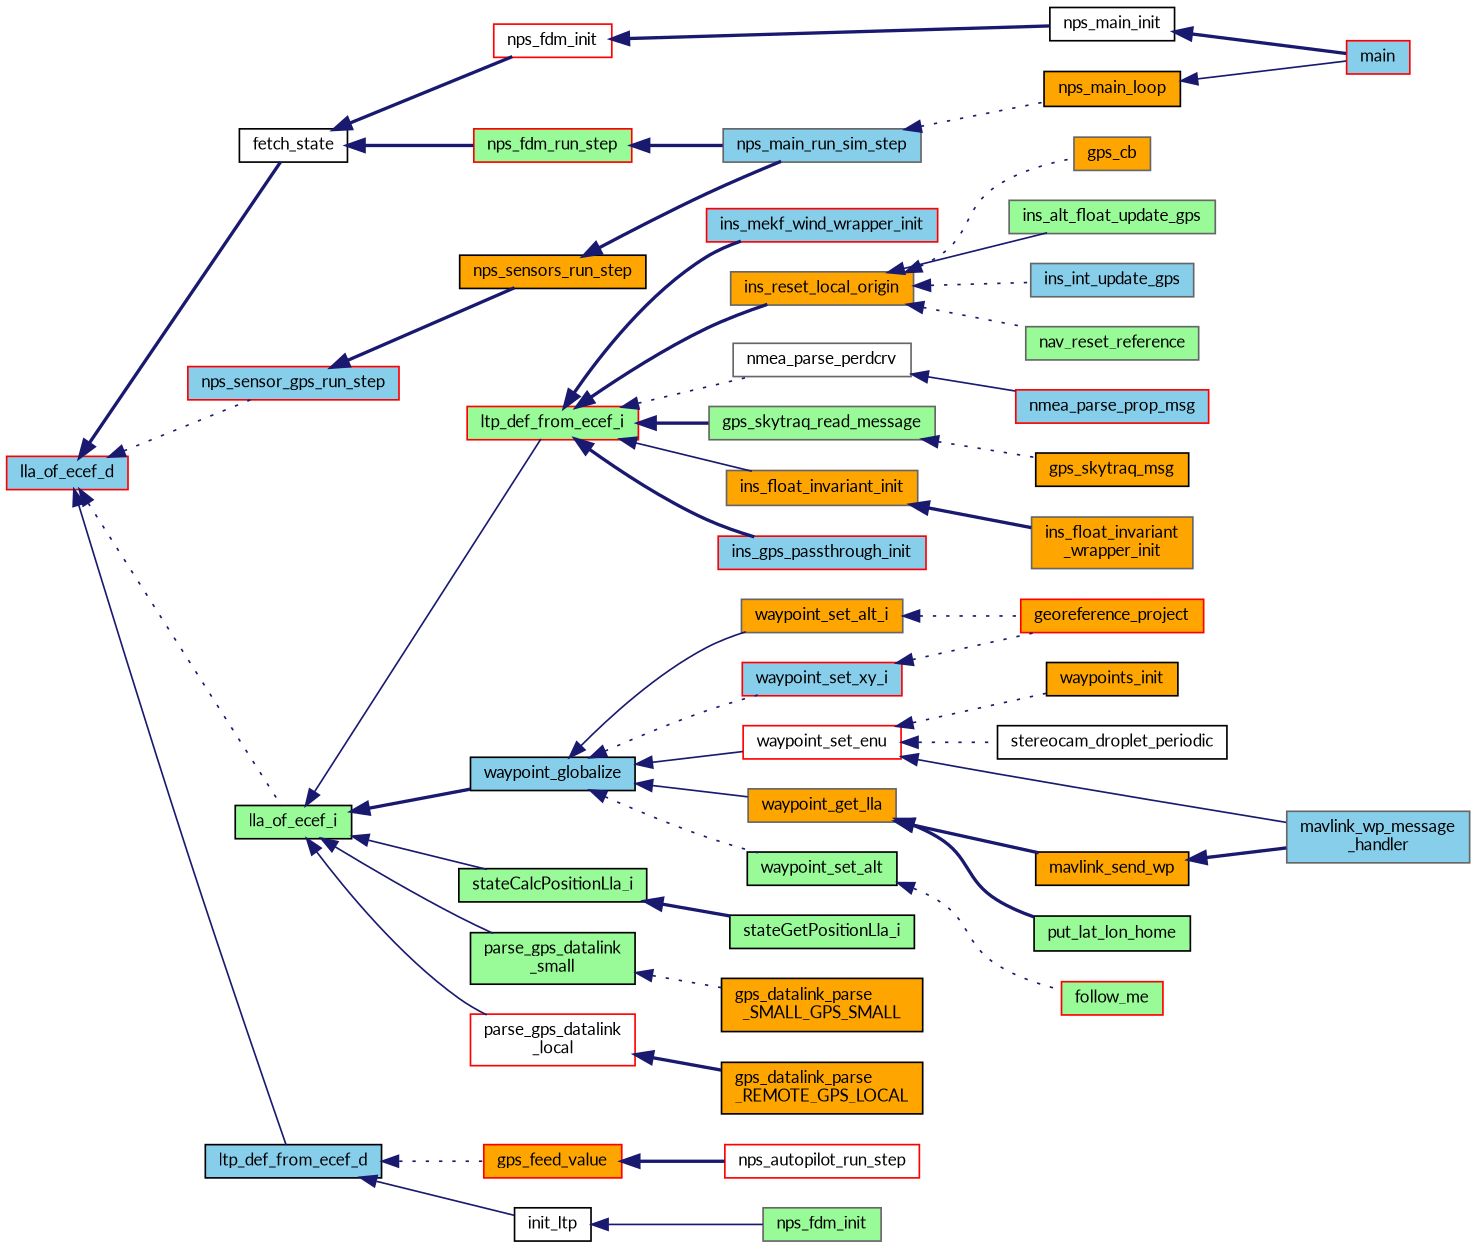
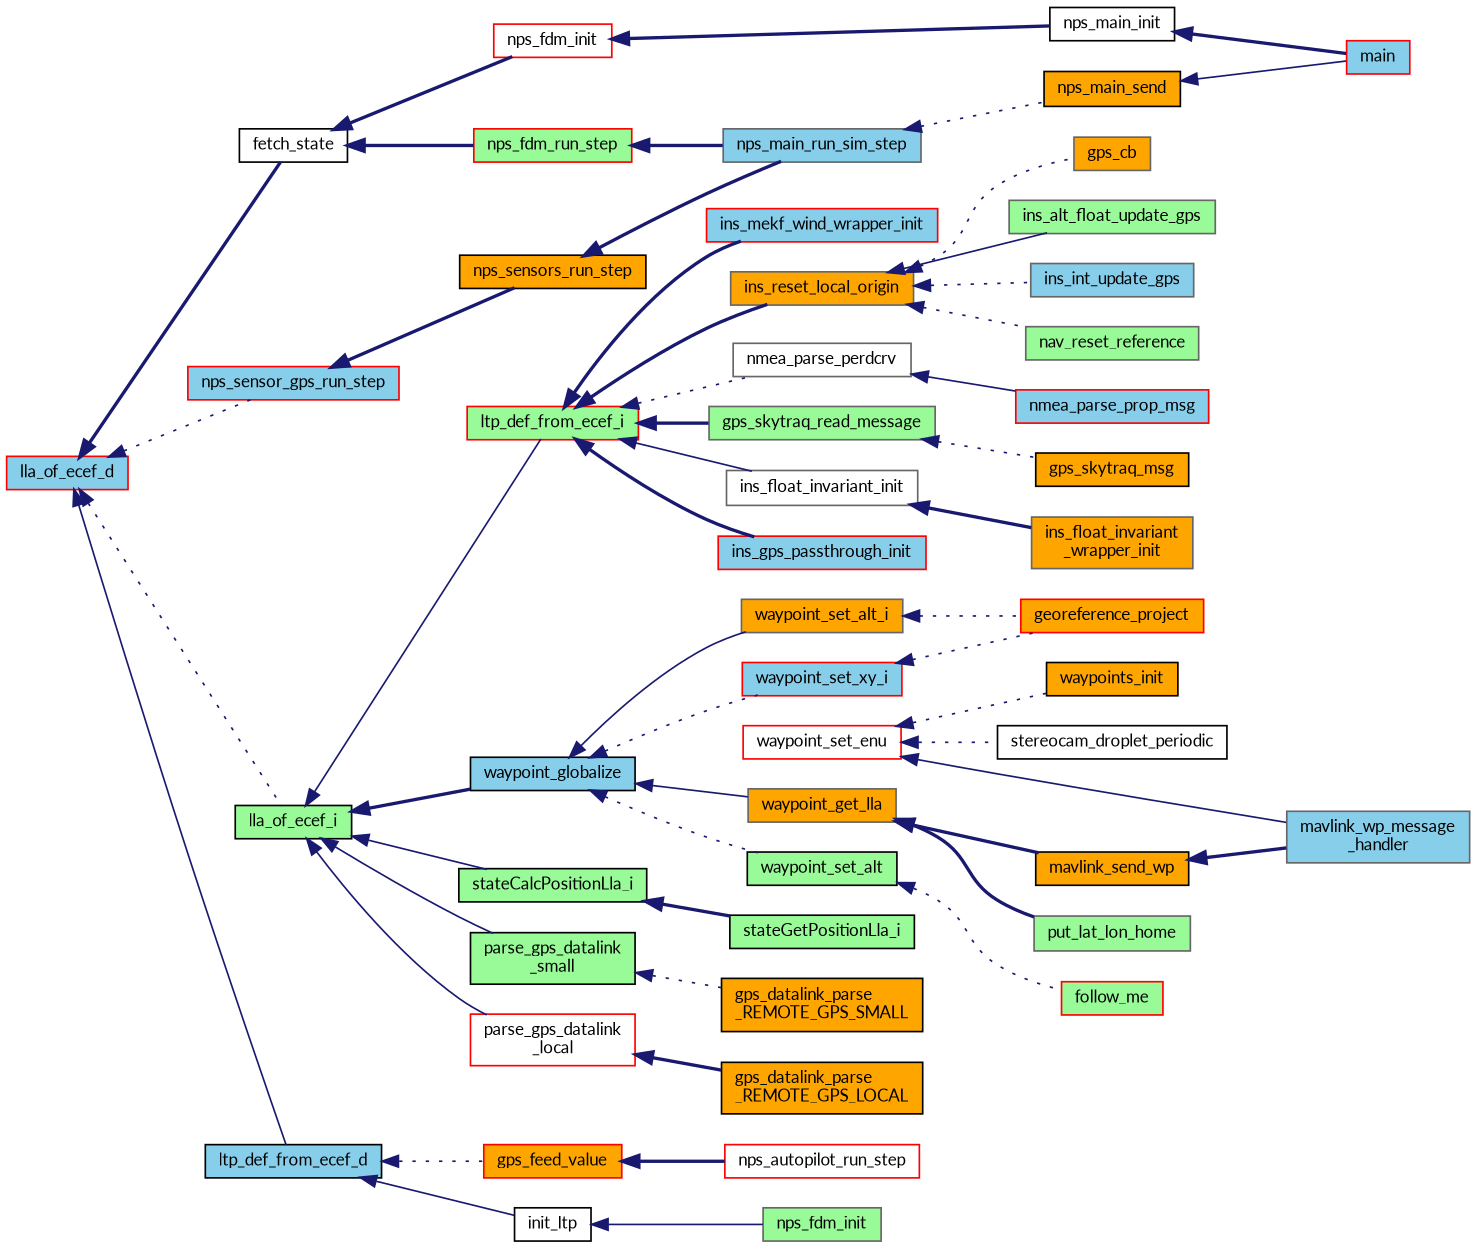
node "nps_main_loop": label "nps_main_loop" -> "nps_main_send"
node "ins_float_invariant_init": fillcolor orange -> white
edge "waypoint_set_enu" -> "waypoint_globalize": removed
node "put_lat_lon_home": color black -> gray40
node "gps_datalink_parse _SMALL_GPS_SMALL": label "gps_datalink_parse _SMALL_GPS_SMALL" -> "gps_datalink_parse _REMOTE_GPS_SMALL"
